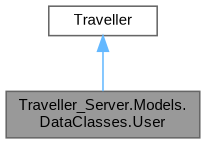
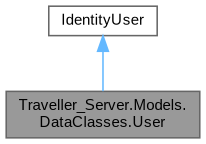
node "Traveller": label "Traveller" -> "IdentityUser"
